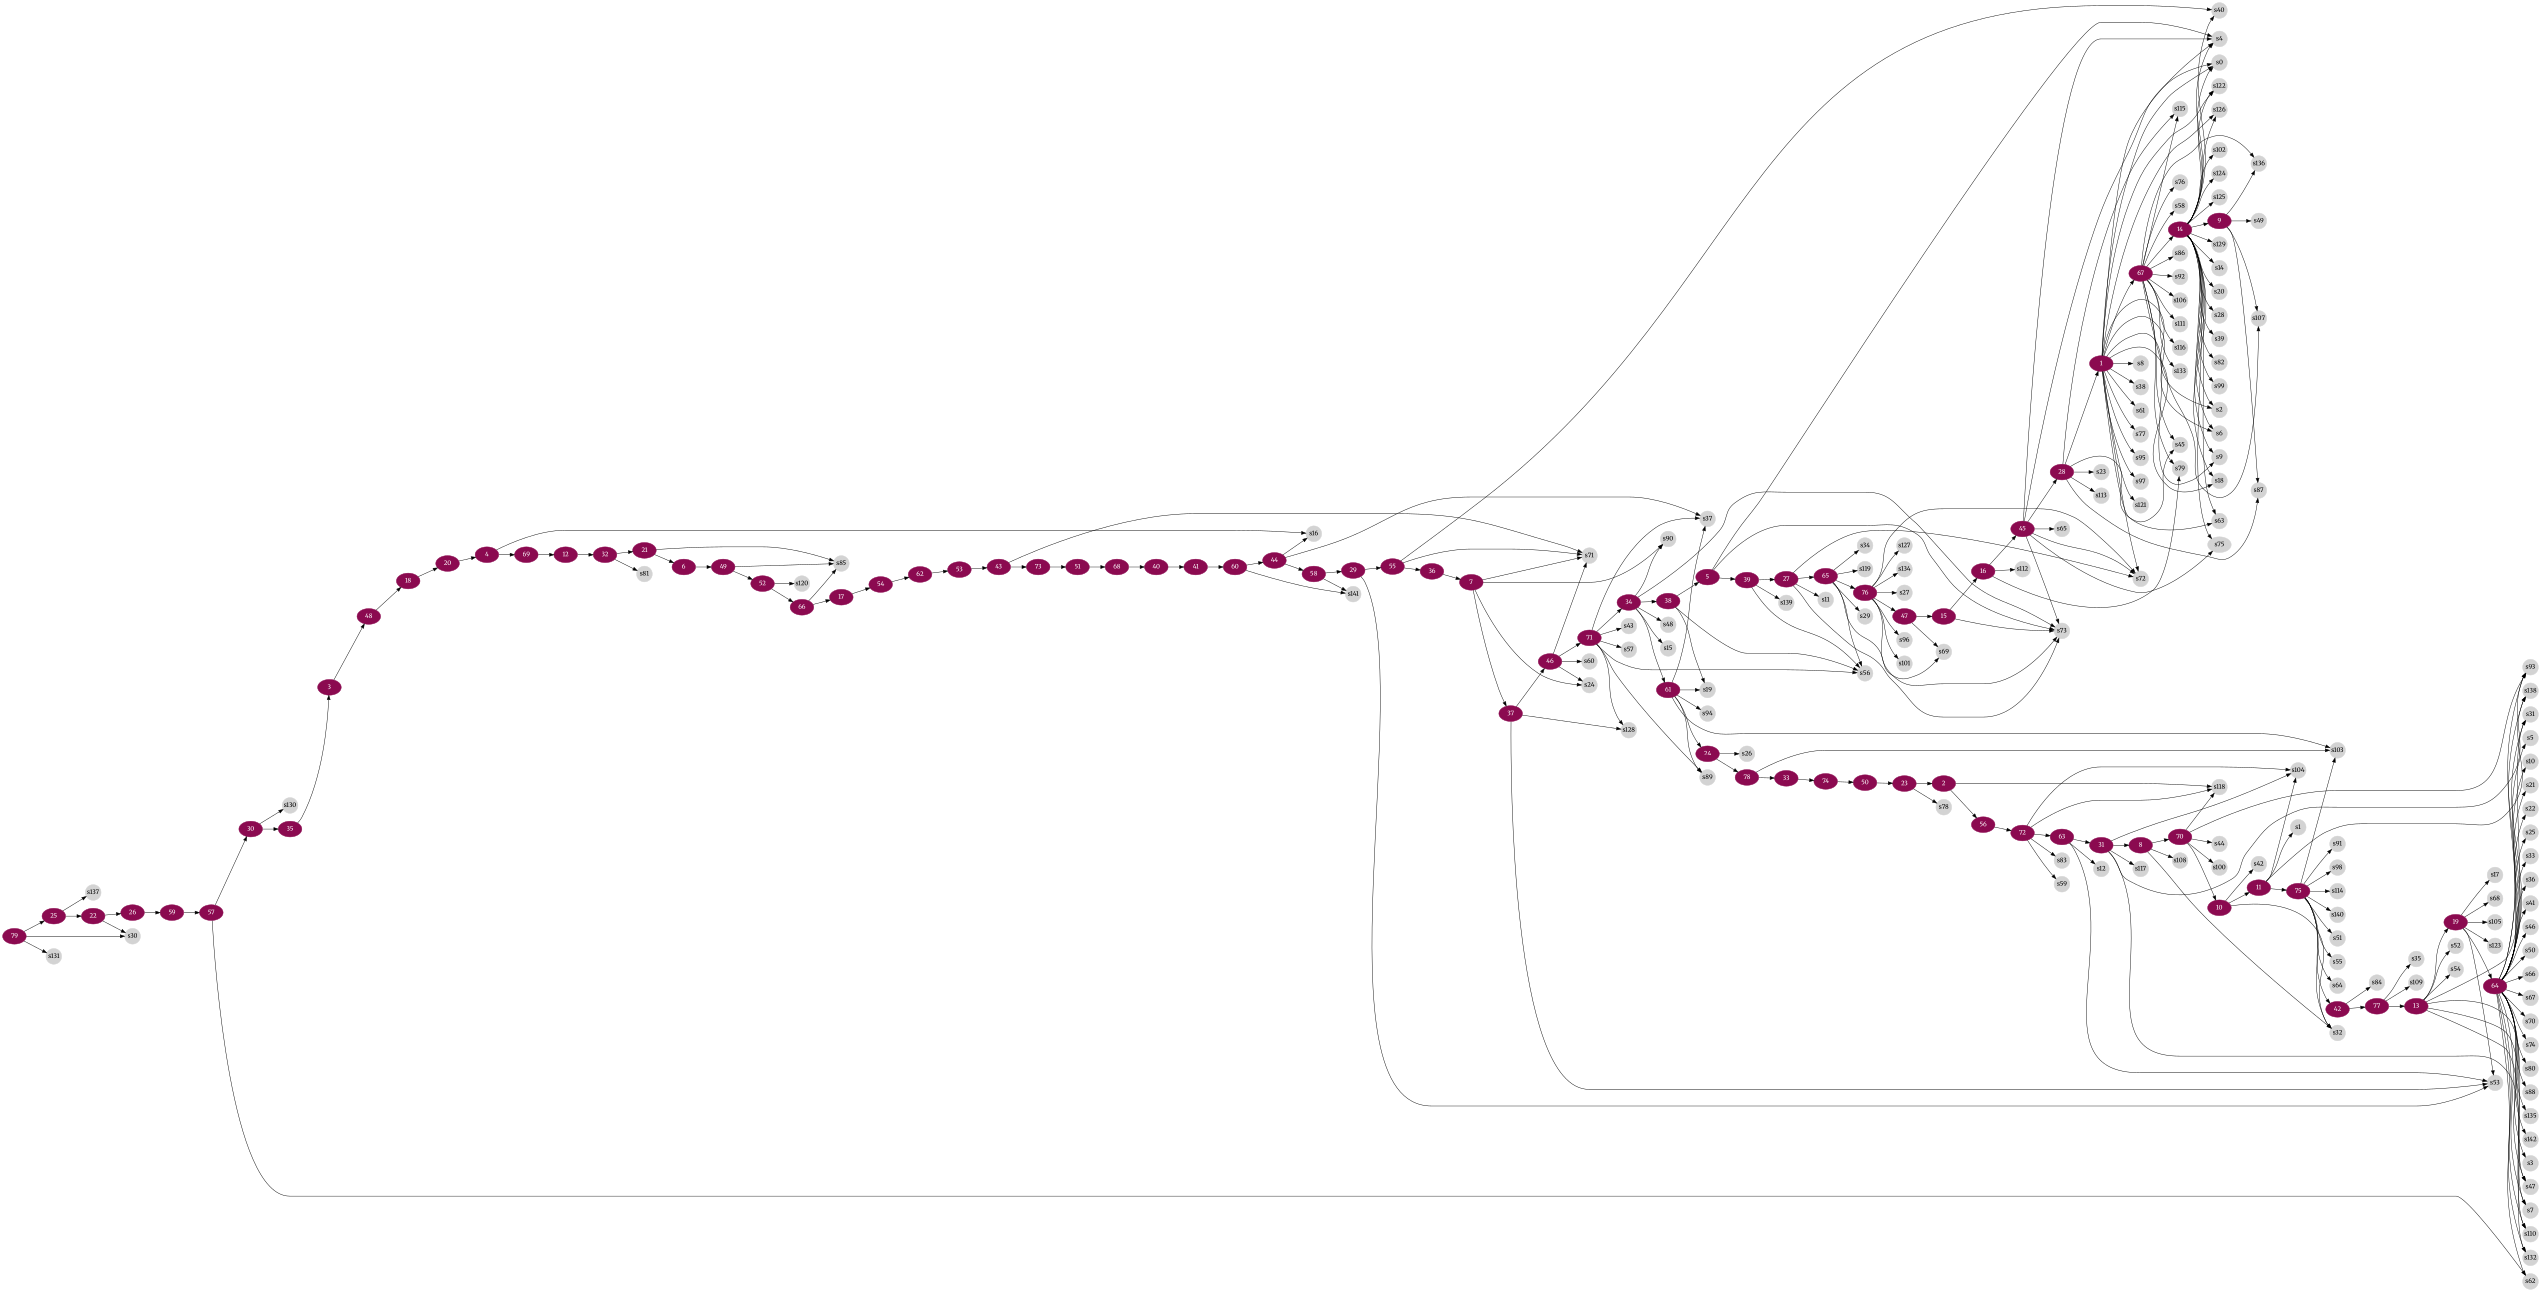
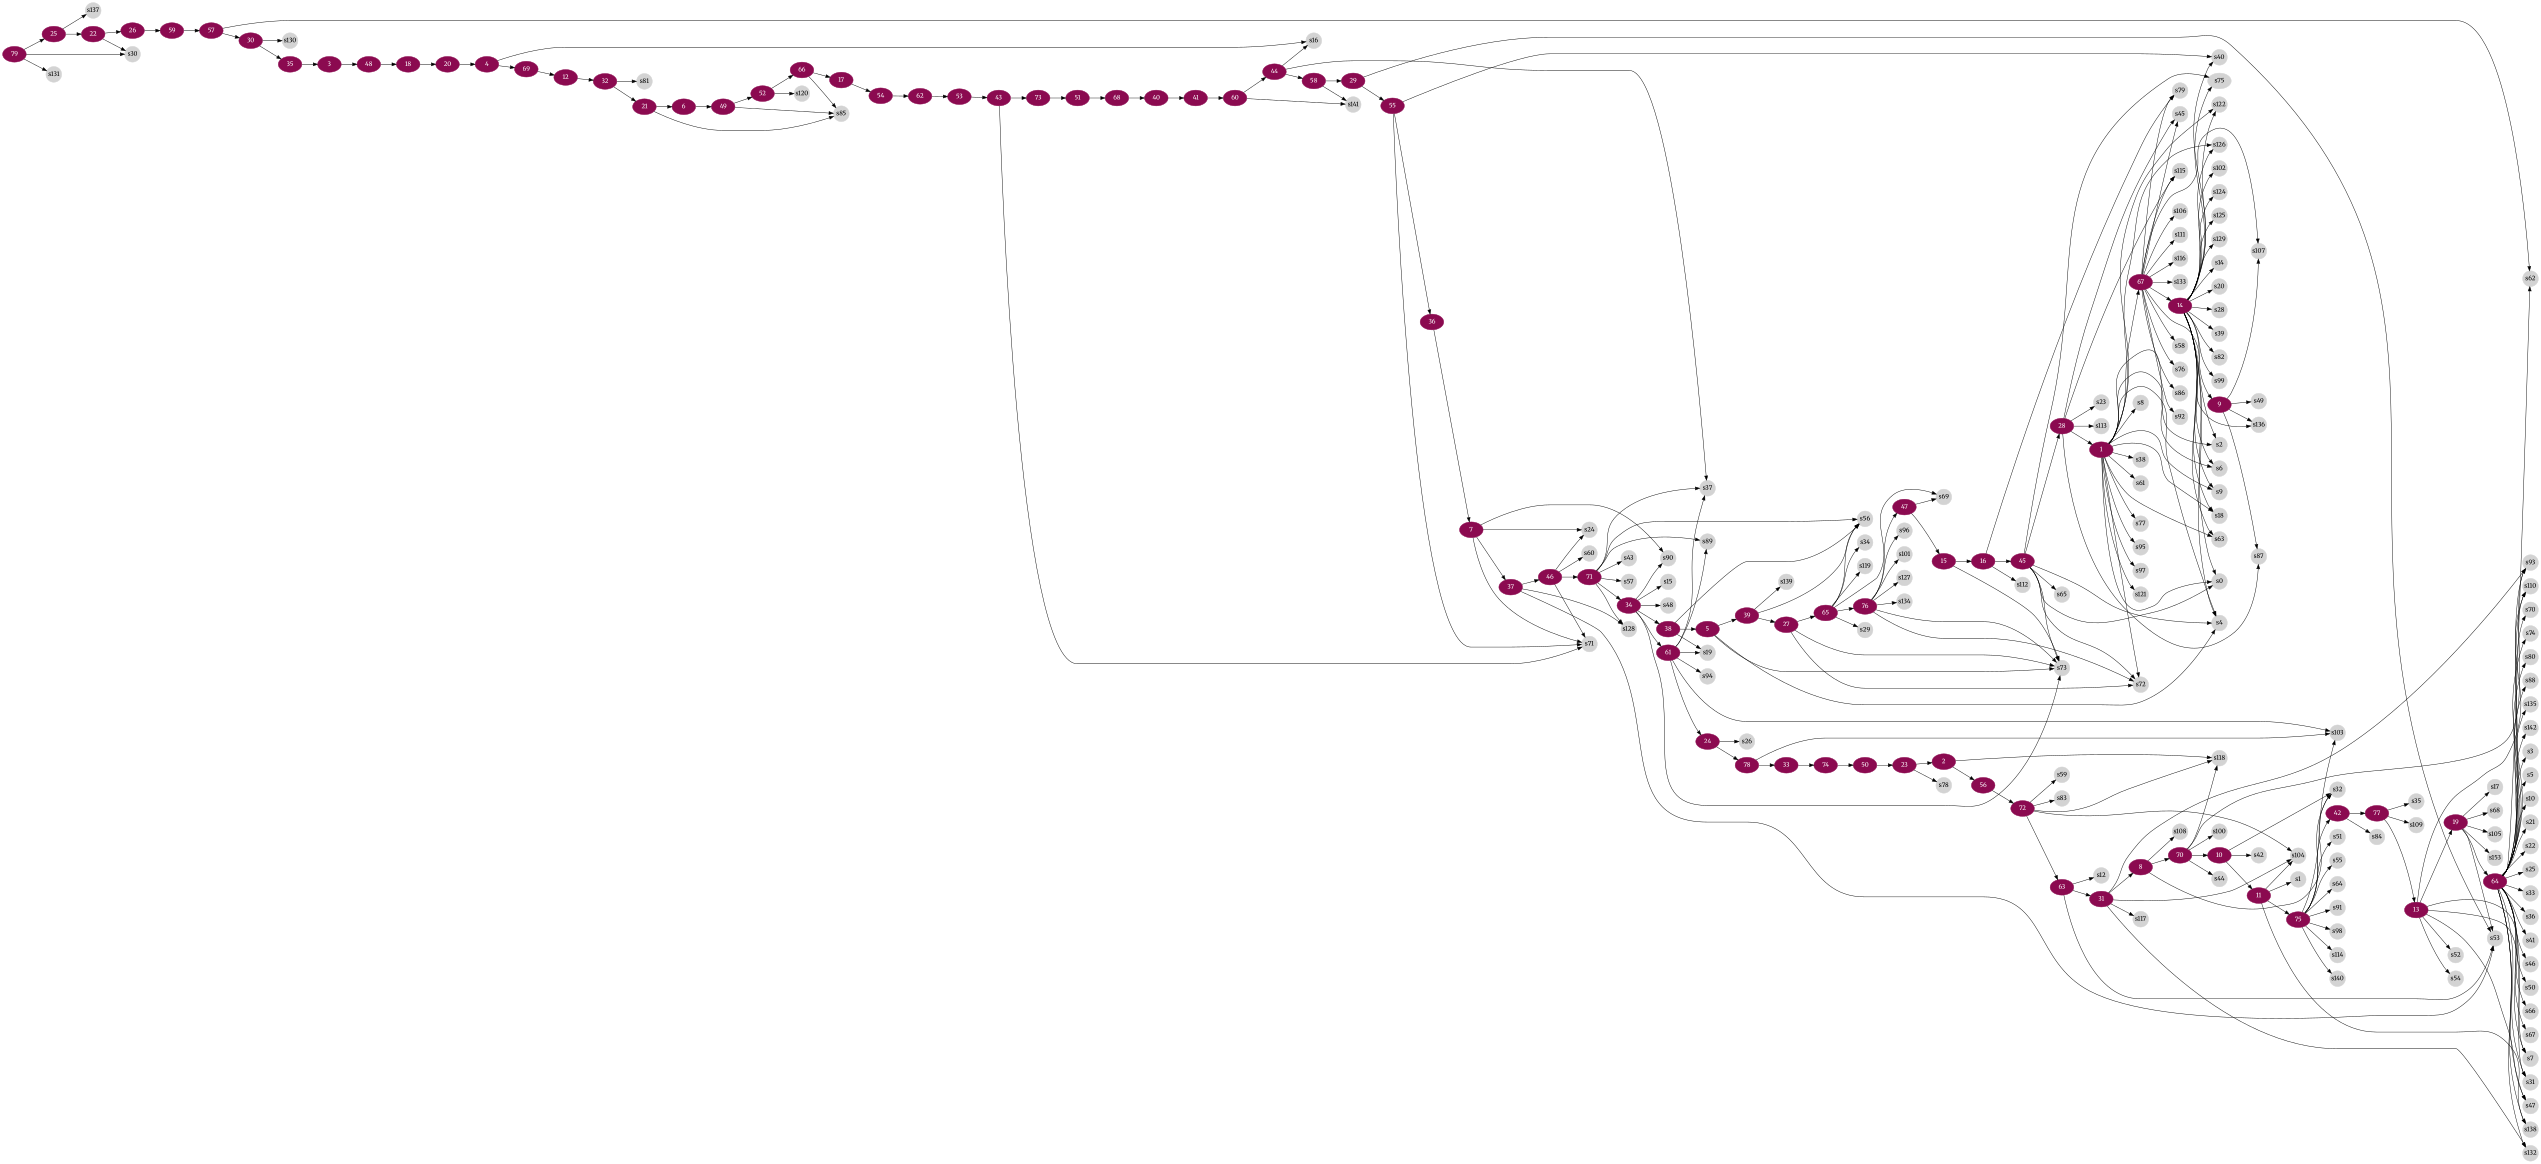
node "s27": removed
node "s11": removed
node "s123": label "s123" -> "s153"
